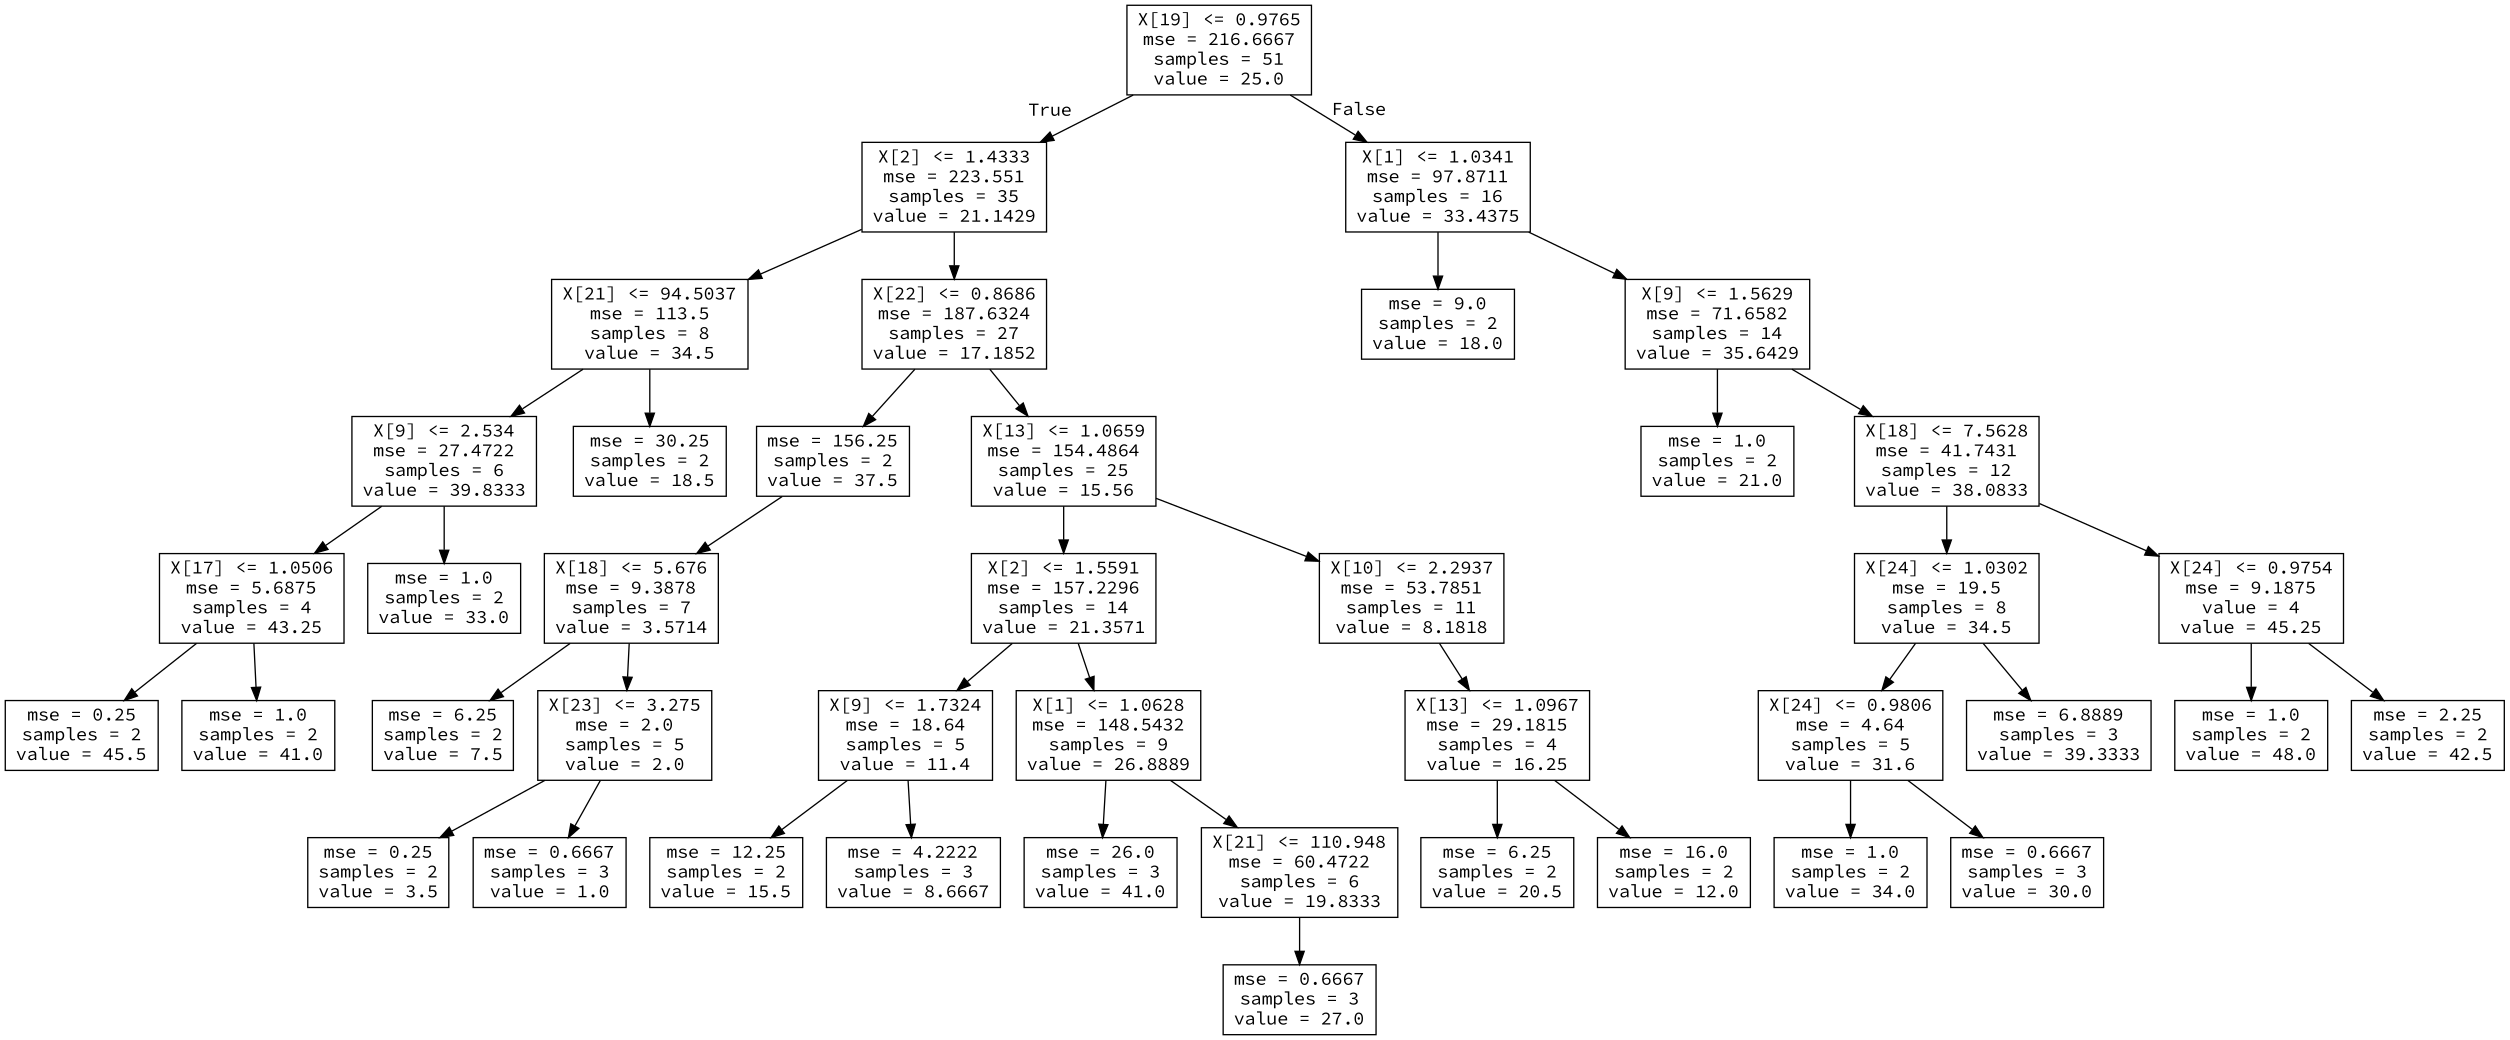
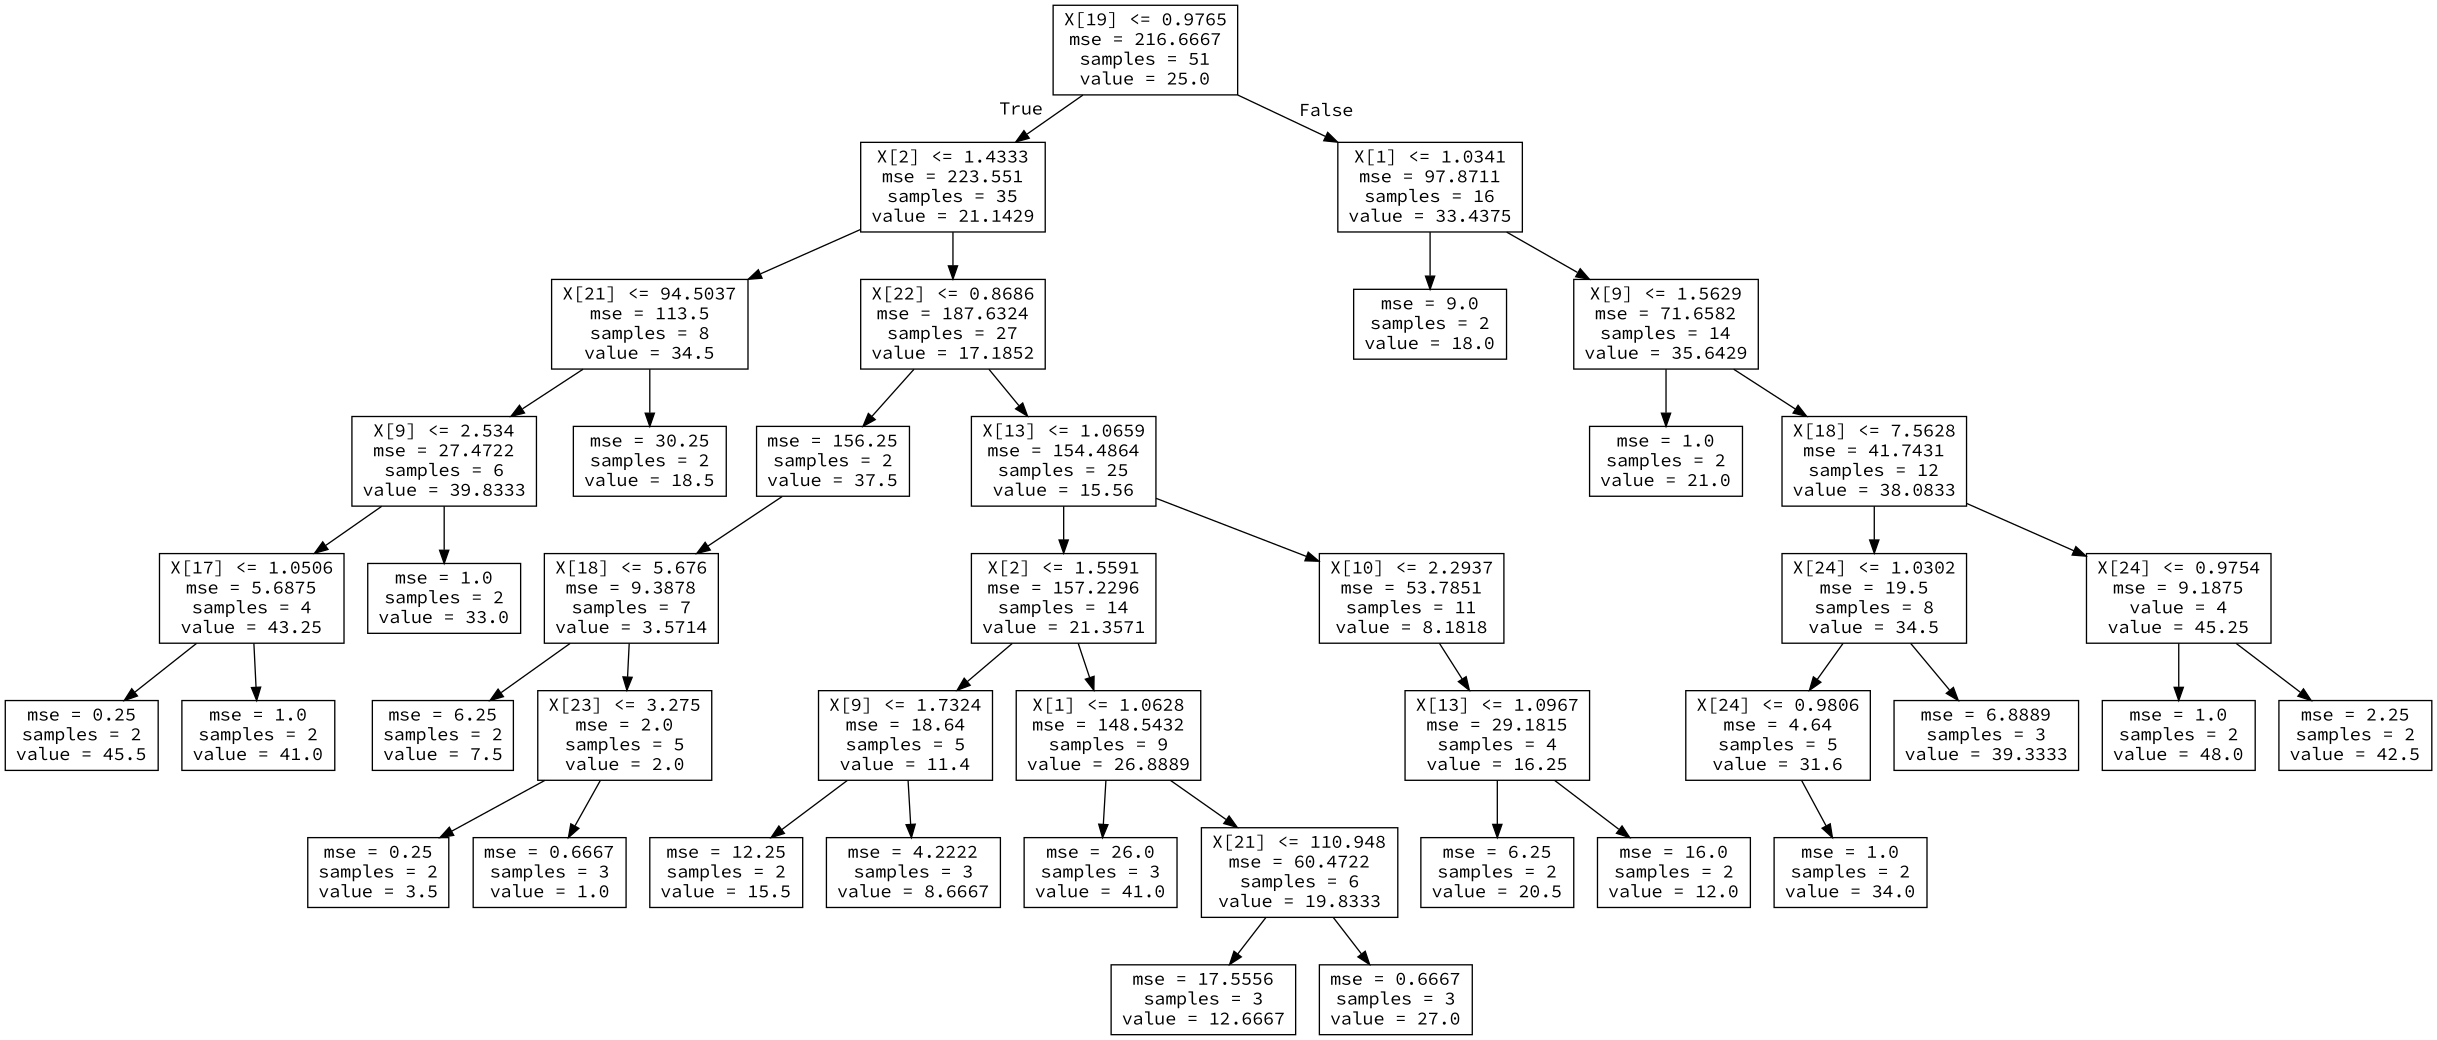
node "mse = 0.6667 samples = 3 value = 30.0": removed
node "mse = 17.5556 samples = 3 value = 12.6667": added
